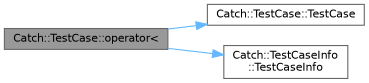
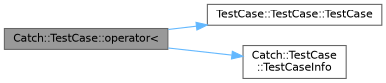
node "Catch::TestCase::TestCase": label "Catch::TestCase::TestCase" -> "TestCase::TestCase::TestCase"
node "Catch::TestCaseInfo ::TestCaseInfo": label "Catch::TestCaseInfo ::TestCaseInfo" -> "Catch::TestCase ::TestCaseInfo"
